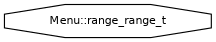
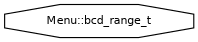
node "Menu::range_range_t": label "Menu::range_range_t" -> "Menu::bcd_range_t"
